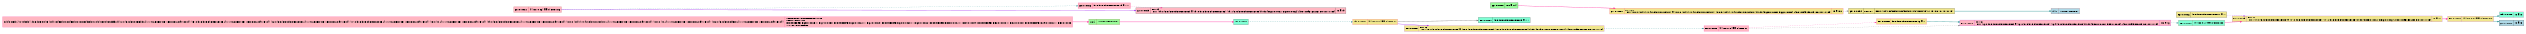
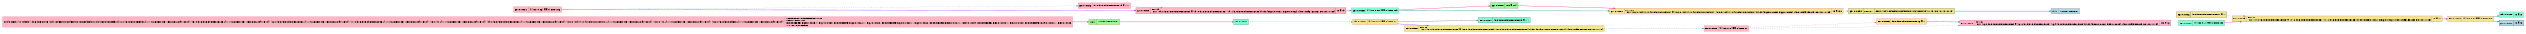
node "65: 0x002e": added
edge "54: 0x0011" -> "55: 0x0014": removed
